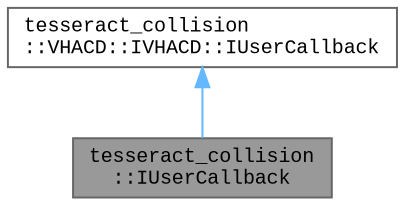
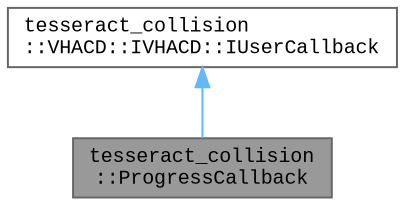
node "tesseract_collision ::IUserCallback": label "tesseract_collision ::IUserCallback" -> "tesseract_collision ::ProgressCallback"
